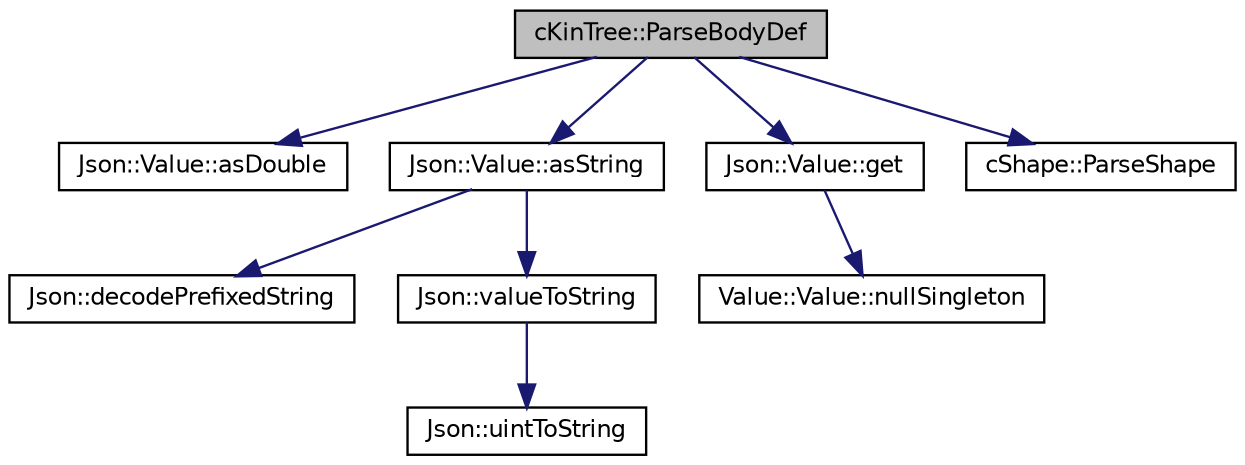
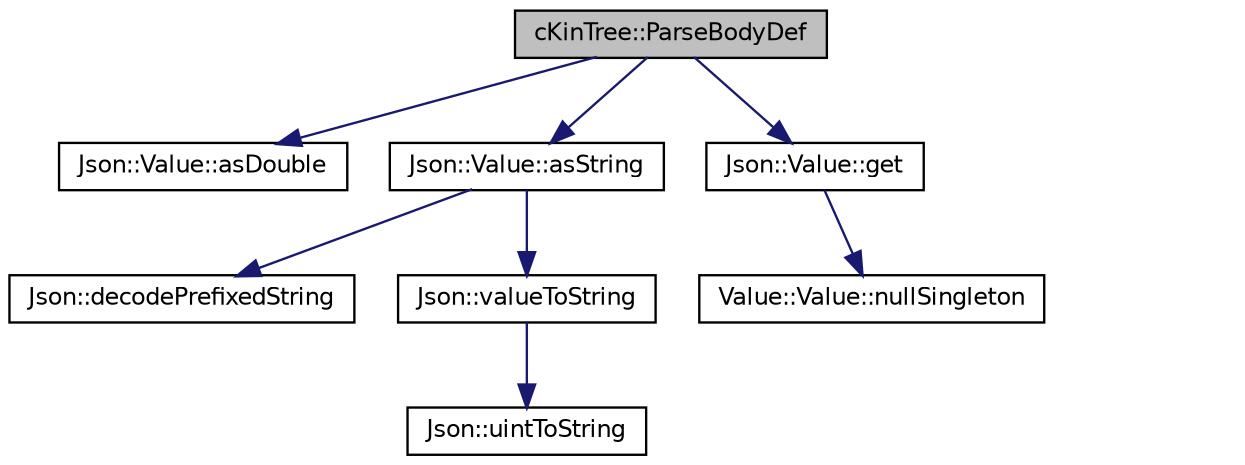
node "cShape::ParseShape": removed
